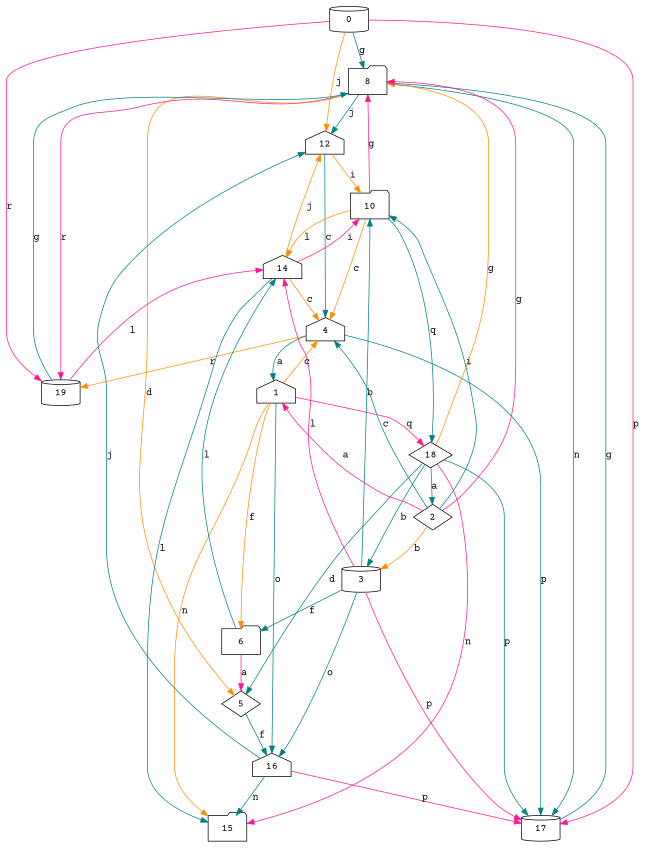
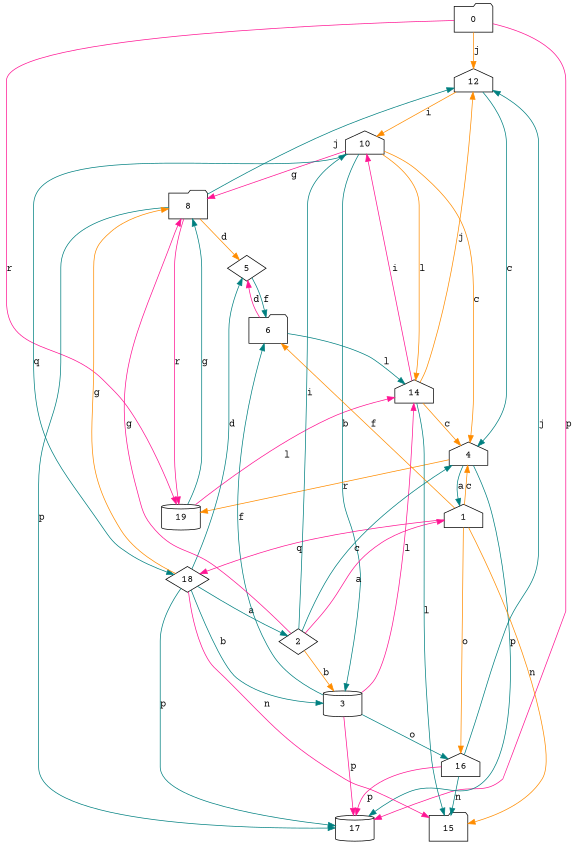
node "0": shape cylinder -> folder
edge "0" -> "8": removed, label "g"
node "10": shape folder -> house
edge "17" -> "8": removed, label "g"
edge "3" -> "10": reversed
edge "8" -> "17": label "n" -> "p"
edge "1" -> "16": color teal -> darkorange
edge "6" -> "5": label "a" -> "d"
edge "5" -> "16": now "5" -> "6"
